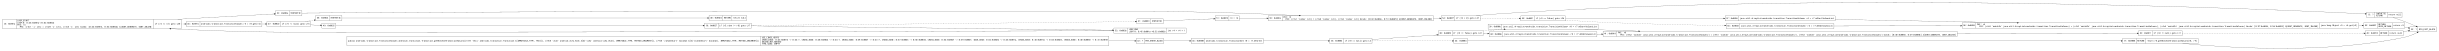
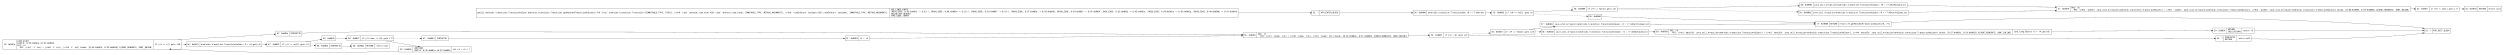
edge "57: 0x0036" -> "58: 0x0038": now "57: 0x0036" -> "37: 0x0008"
edge "43: 0x0013" -> "33: ?": removed
